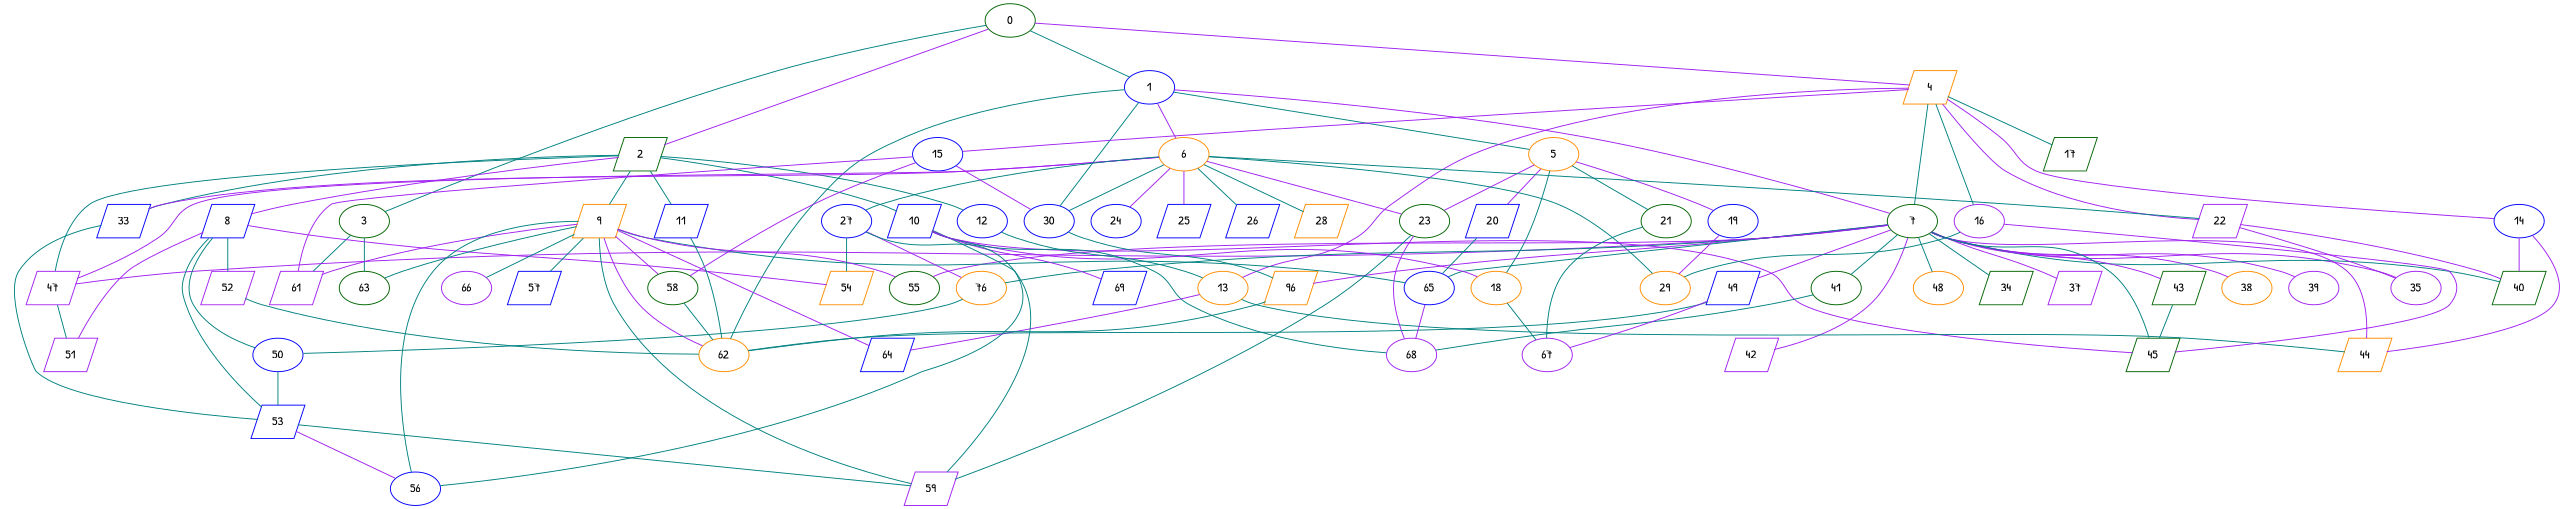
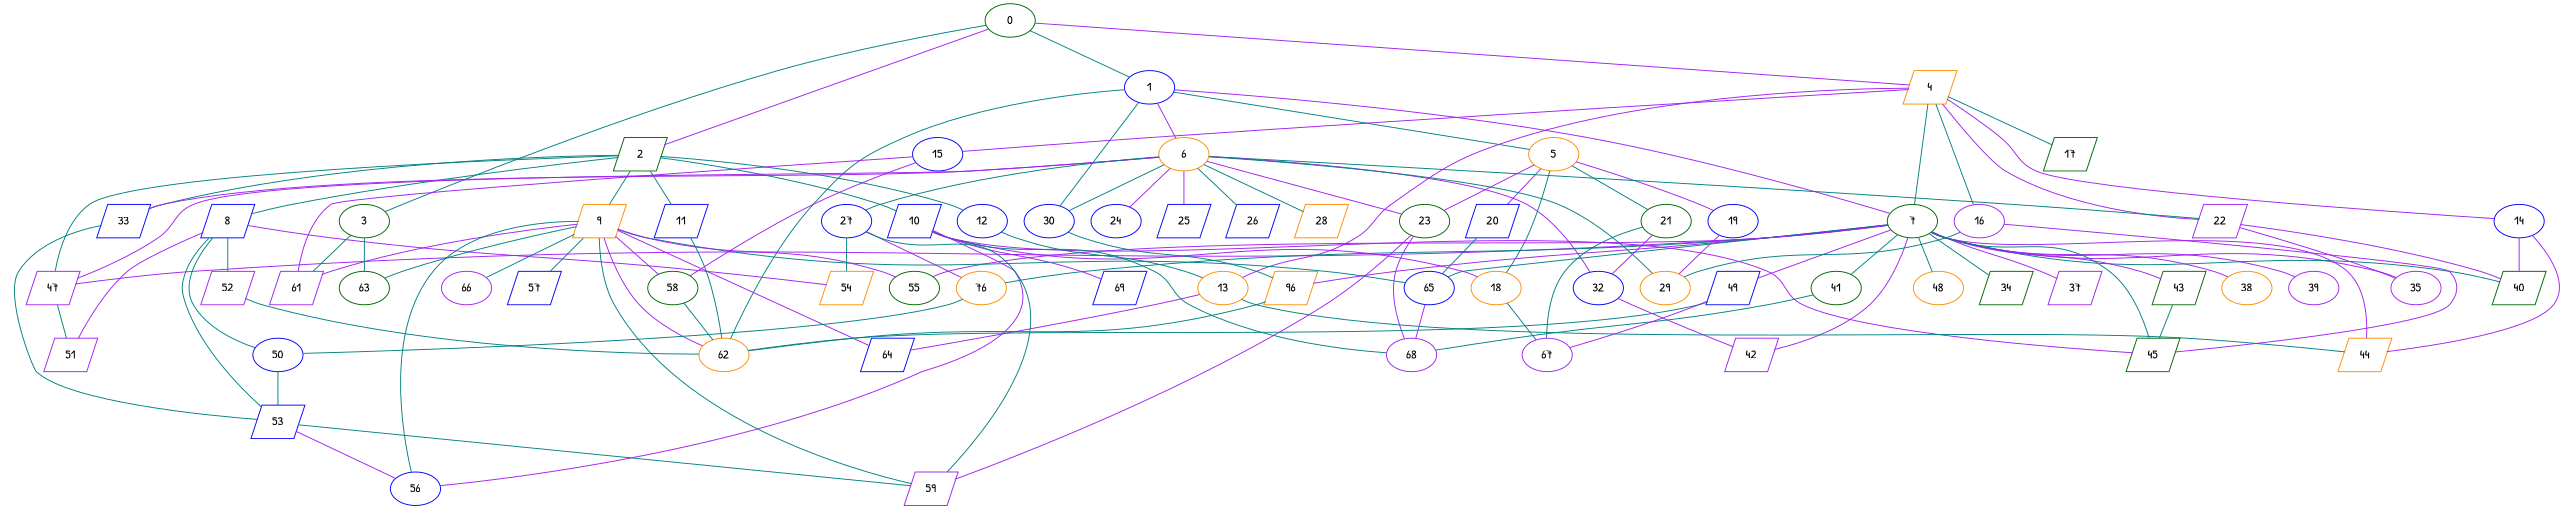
edge "15" -- "30": removed
edge "2" -- "8": color purple -> teal
node "32": added
edge "23" -- "59": color teal -> purple
edge "10" -- "56": color teal -> purple
